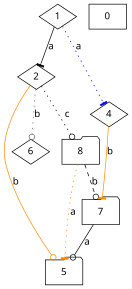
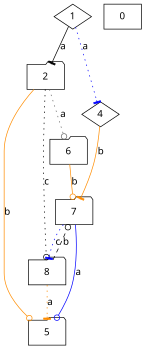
node "2": shape diamond -> folder
edge "2" -> "6": label "b" -> "a"
node "6": shape diamond -> folder
edge "6" -> "7": added, label "b"
edge "7" -> "8": added, label "c"
edge "7" -> "5": color black -> blue
